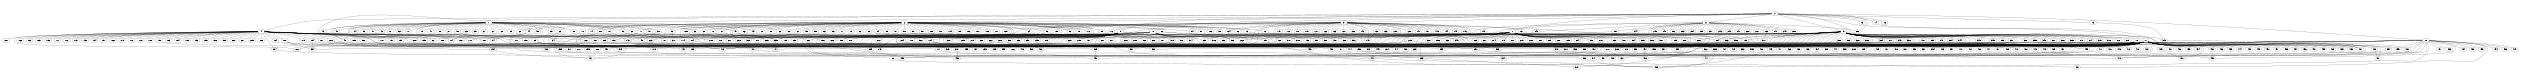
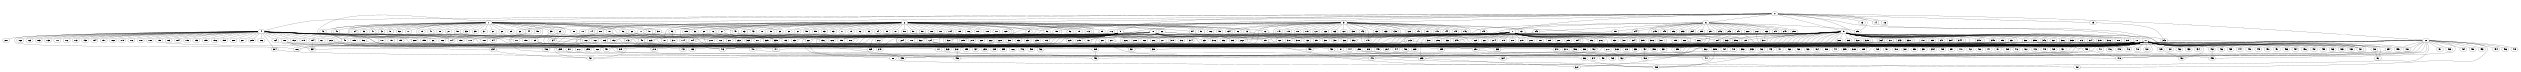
node "192": added
